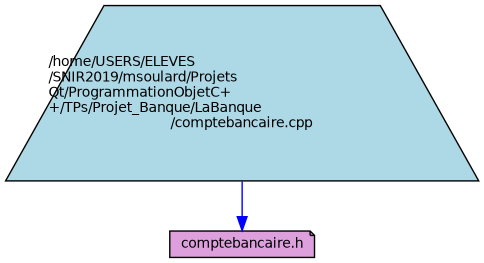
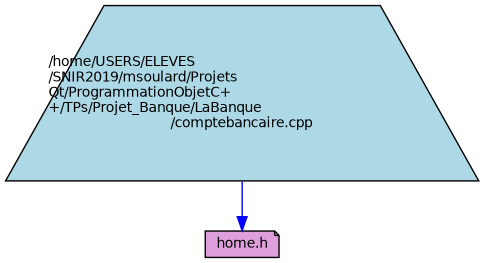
node "comptebancaire.h": label "comptebancaire.h" -> "home.h"
